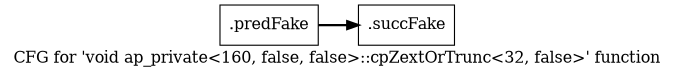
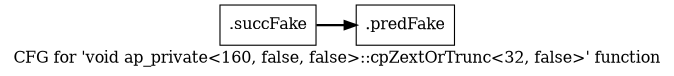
edge ".predFake" -> ".succFake": reversed
